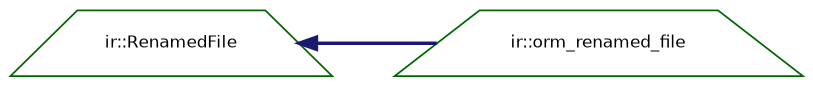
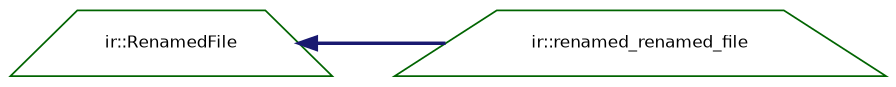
node "ir::orm_renamed_file": label "ir::orm_renamed_file" -> "ir::renamed_renamed_file"
